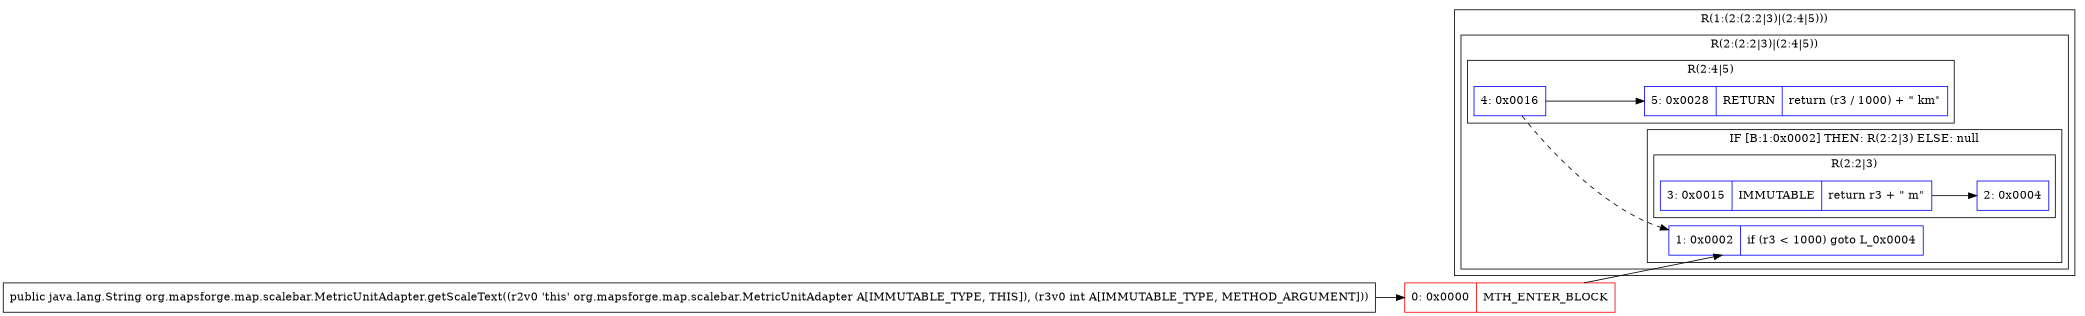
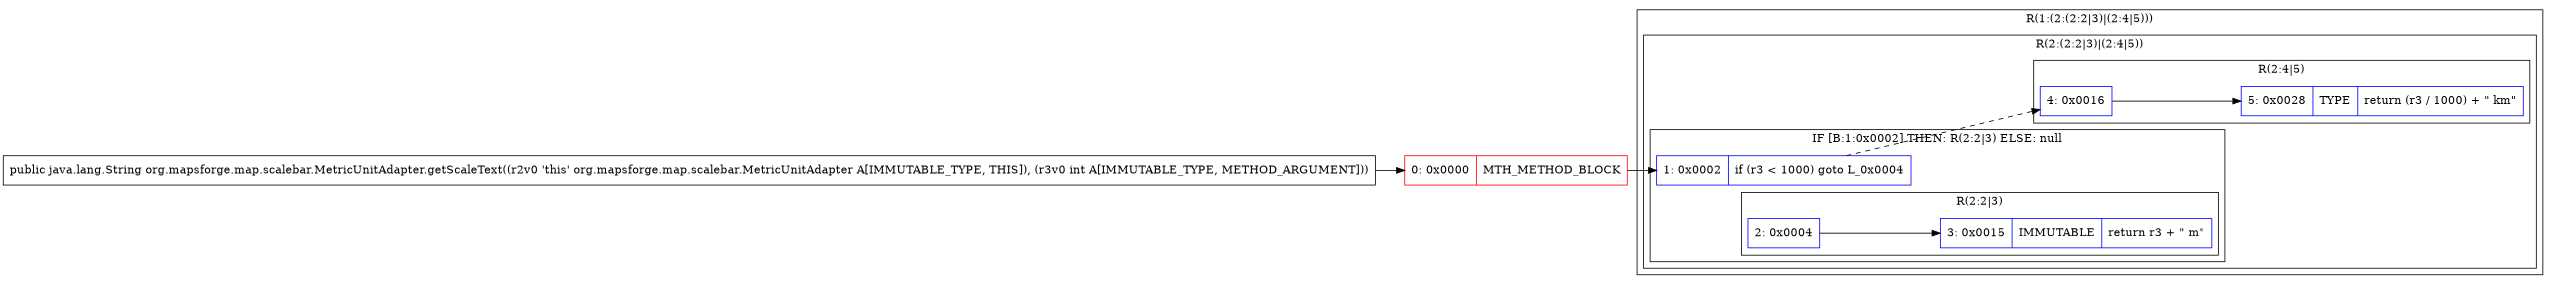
node "5: 0x0028": text "RETURN" -> "TYPE"
edge "4: 0x0016" -> "1: 0x0002": reversed
edge "3: 0x0015" -> "2: 0x0004": reversed
node "0: 0x0000": text "MTH_ENTER_BLOCK" -> "MTH_METHOD_BLOCK"
